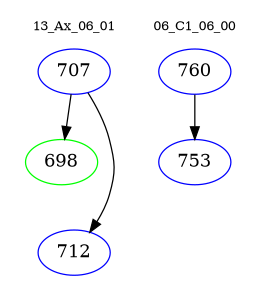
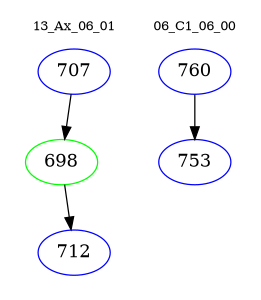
edge "707" -> "712": now "698" -> "712"
